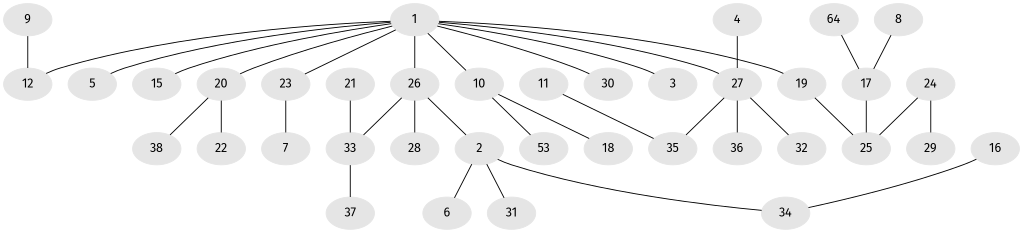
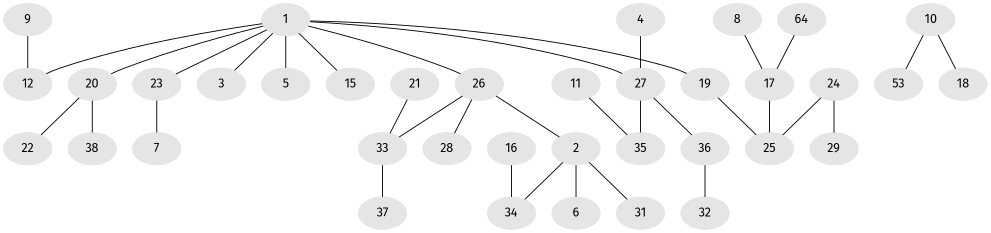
edge "1" -- "10": removed
node "30": removed
edge "27" -- "32": now "36" -- "32"
